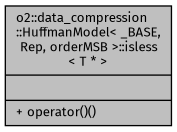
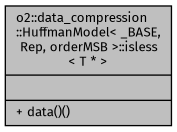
node "o2::data_compression": text "+ operator()()" -> "+ data()()"
